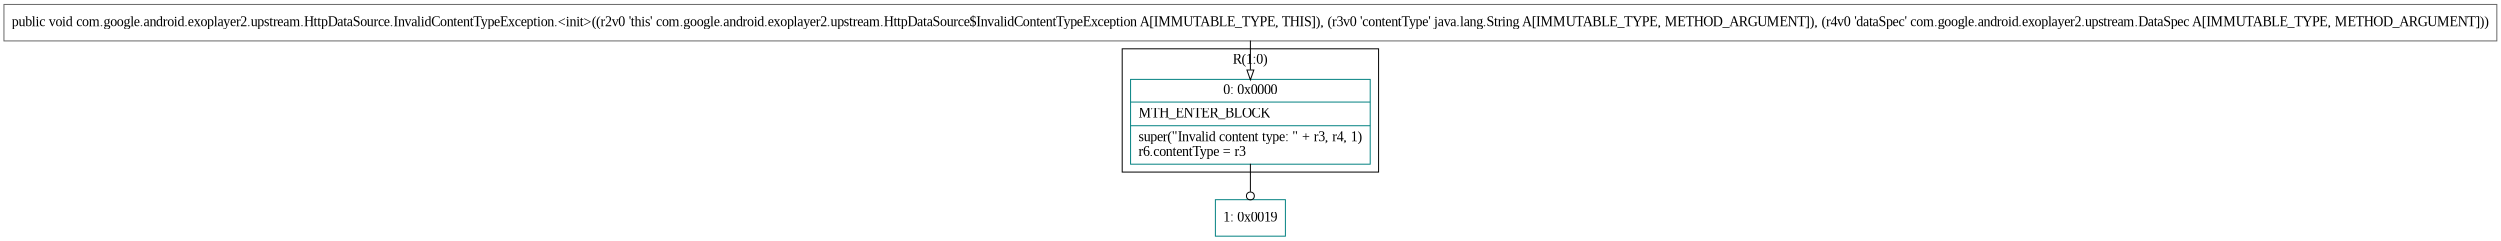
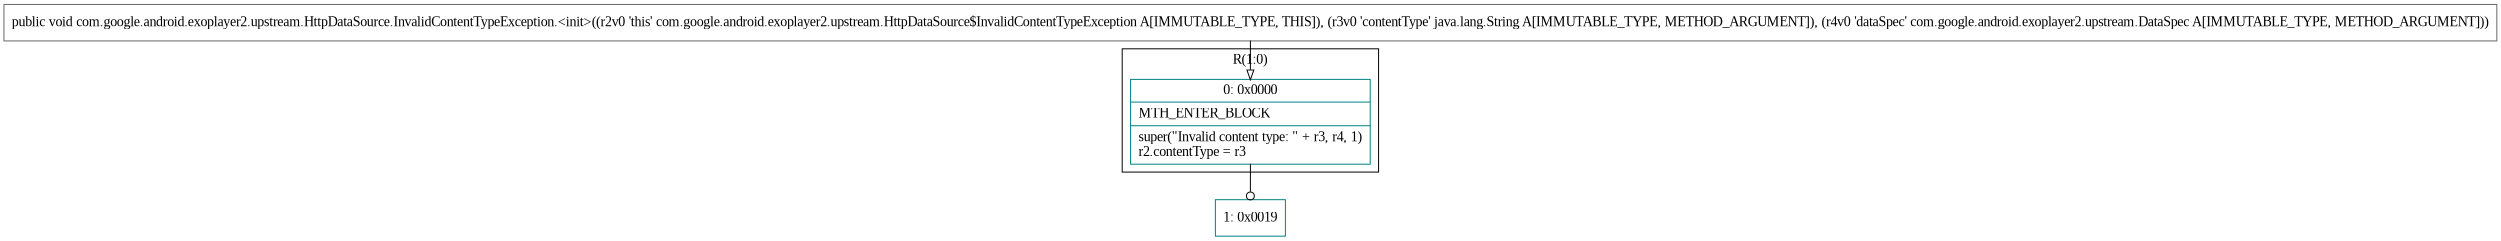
node "0: 0x0000": text "r6.contentType = r3" -> "r2.contentType = r3"
